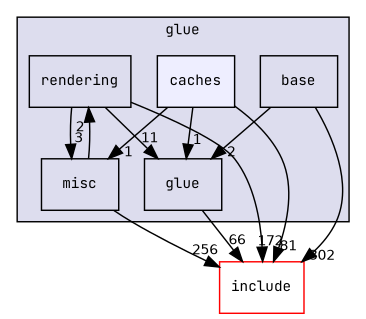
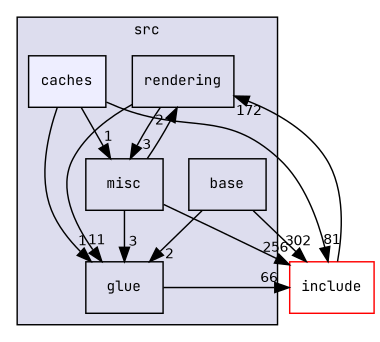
cluster "glue": label "glue" -> "src"
edge "rendering" -> "include": reversed
edge "misc" -> "glue": added
